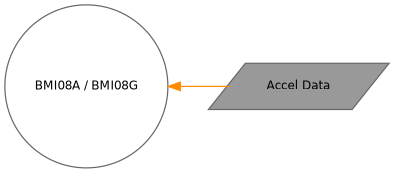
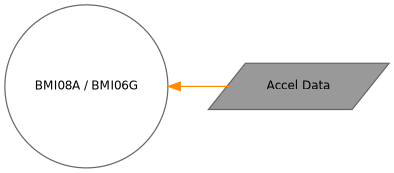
node "BMI08A / BMI08G": label "BMI08A / BMI08G" -> "BMI08A / BMI06G"
